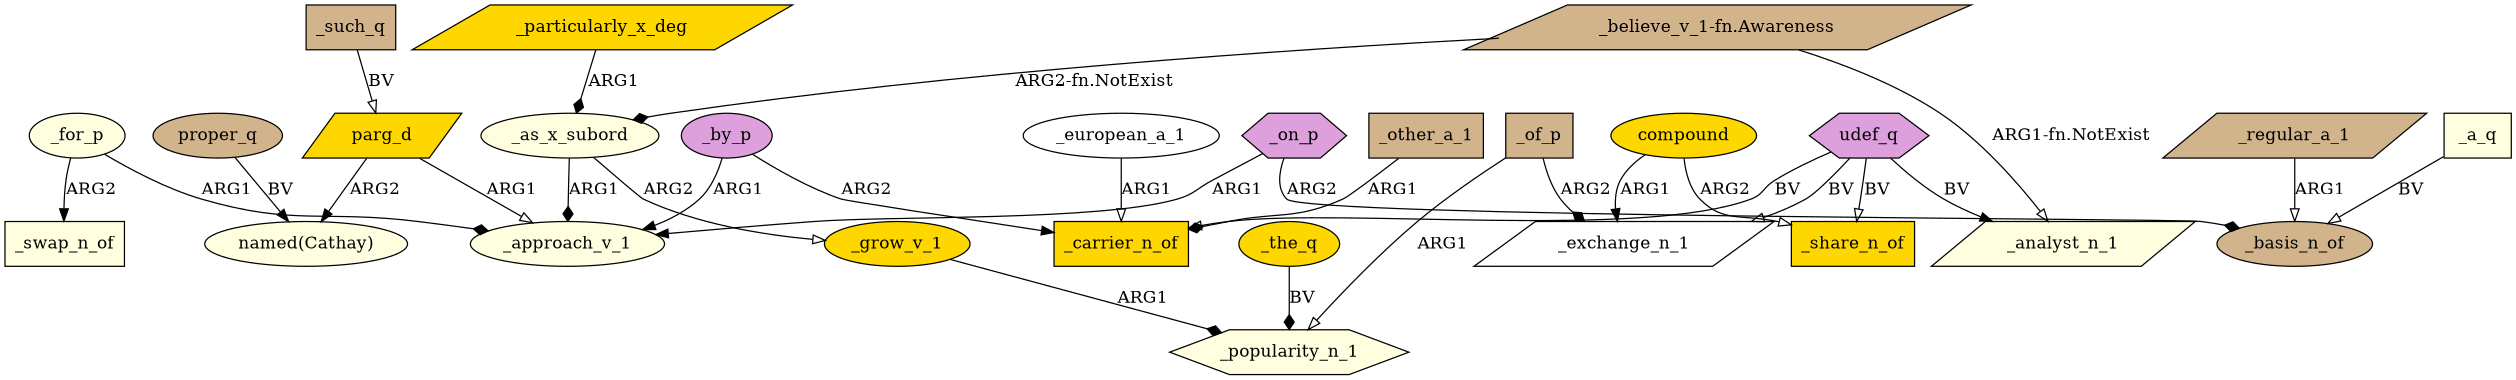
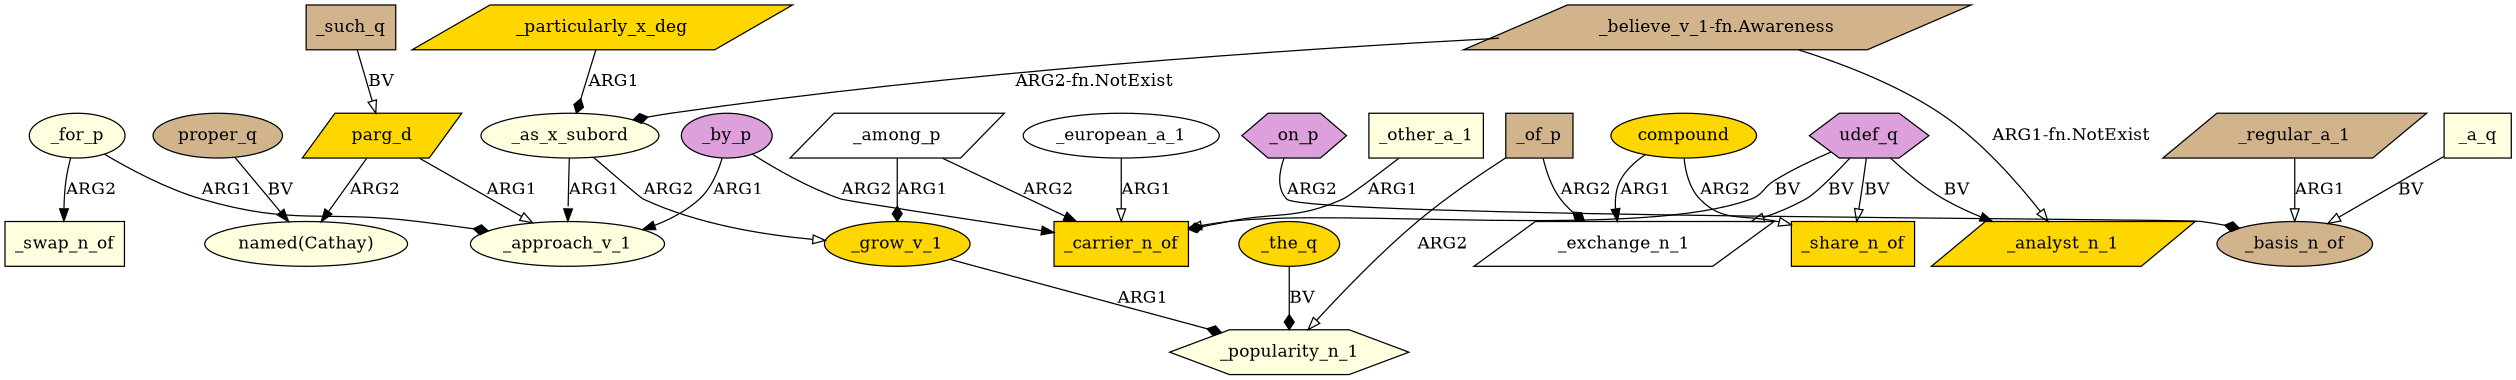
node "_among_p": added
node "_other_a_1": fillcolor tan -> lightyellow
edge "_as_x_subord" -> "_approach_v_1": arrowhead diamond -> normal
edge "_on_p" -> "_approach_v_1": removed, label "ARG1"
edge "_of_p" -> "_popularity_n_1": label "ARG1" -> "ARG2"
node "_analyst_n_1": fillcolor lightyellow -> gold
